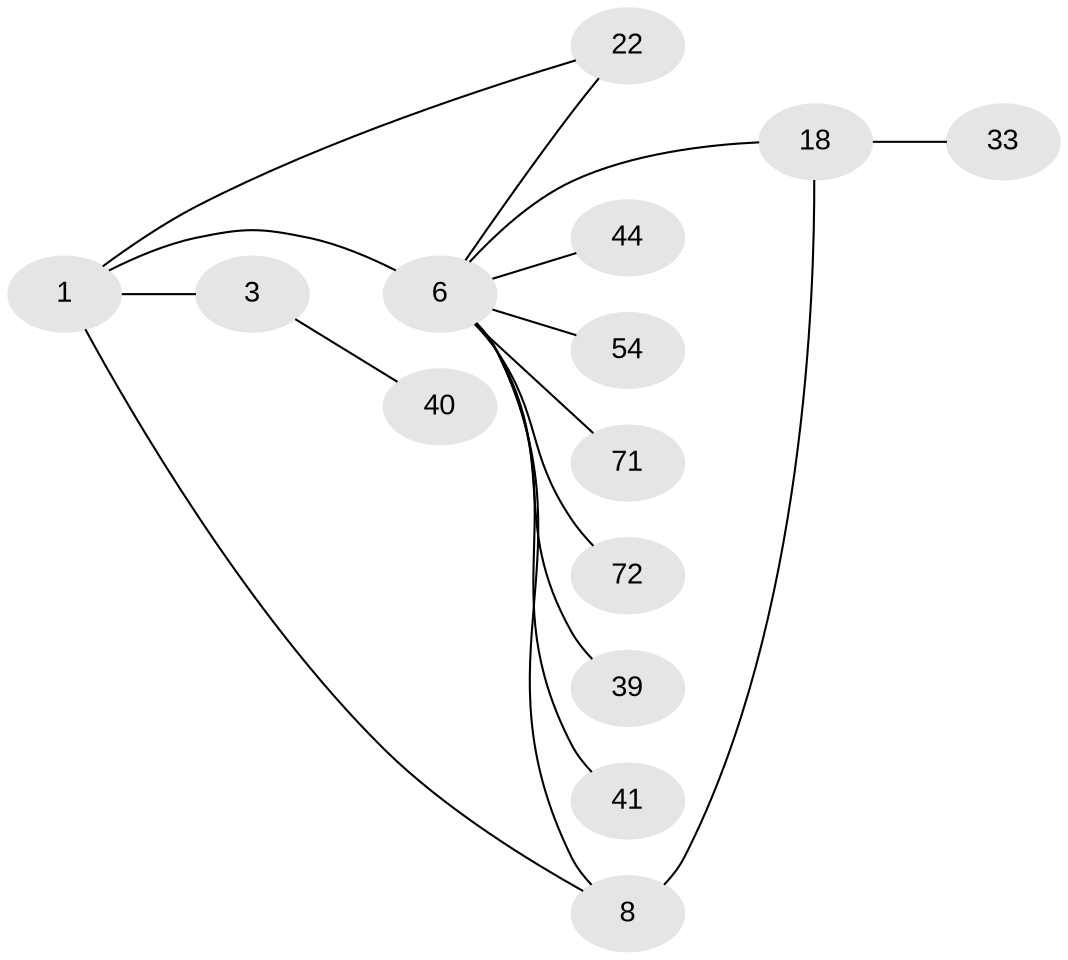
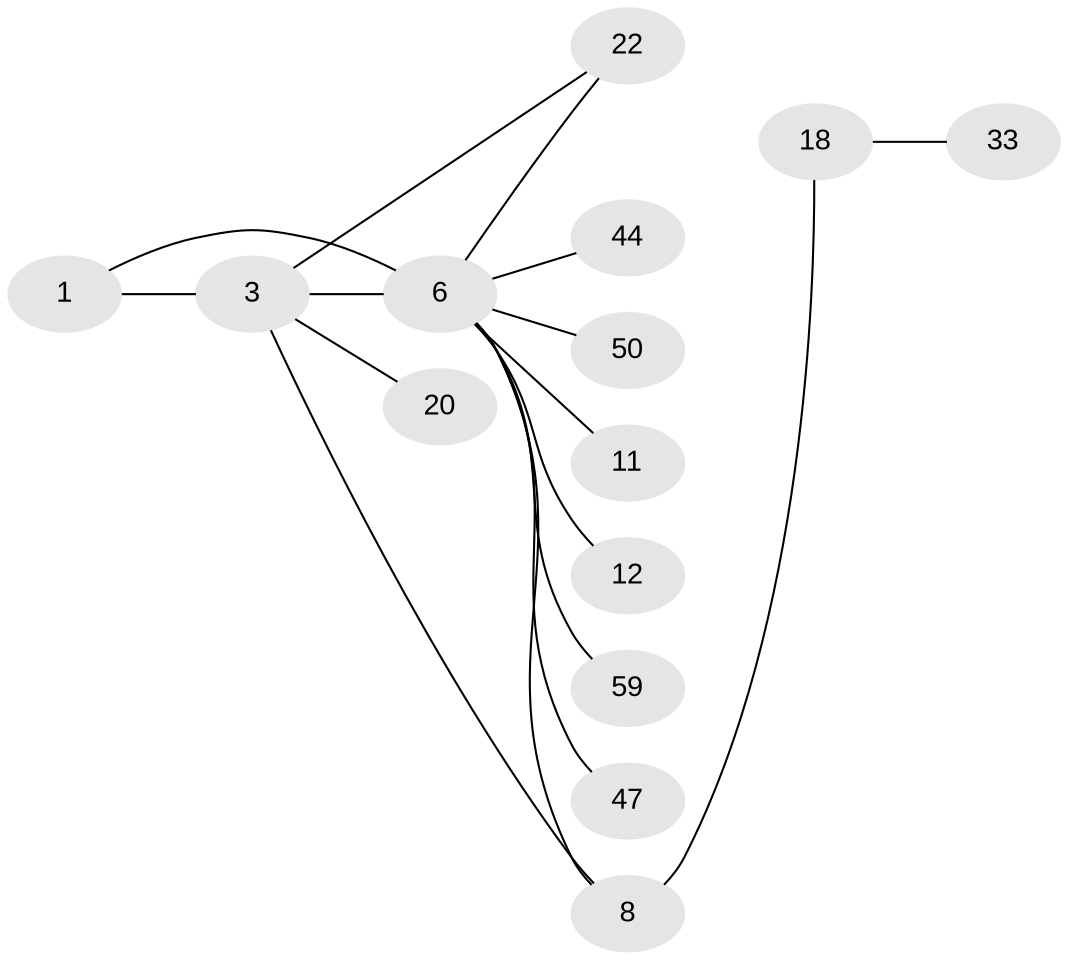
edge "22" -- "1": now "22" -- "3"
edge "18" -- "6": now "3" -- "6"
node "54": label "54" -> "50"
node "40": label "40" -> "20"
node "71": label "71" -> "11"
node "72": label "72" -> "12"
edge "1" -- "8": now "3" -- "8"
node "39": label "39" -> "59"
node "41": label "41" -> "47"
